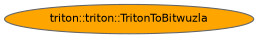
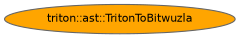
node "triton::triton::TritonToBitwuzla": label "triton::triton::TritonToBitwuzla" -> "triton::ast::TritonToBitwuzla"
